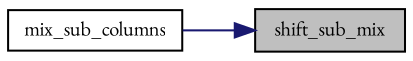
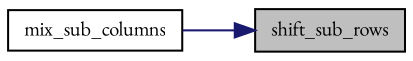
node "shift_sub_mix": label "shift_sub_mix" -> "shift_sub_rows"
